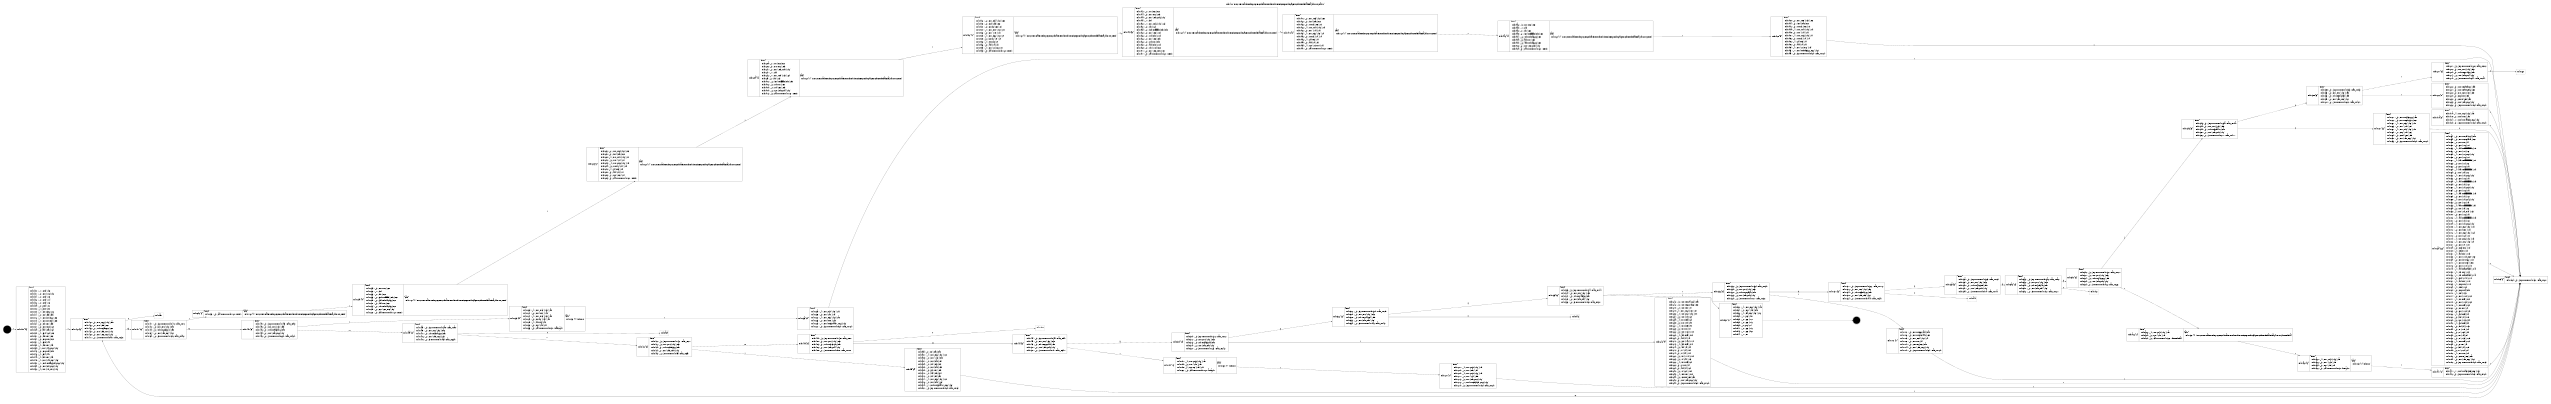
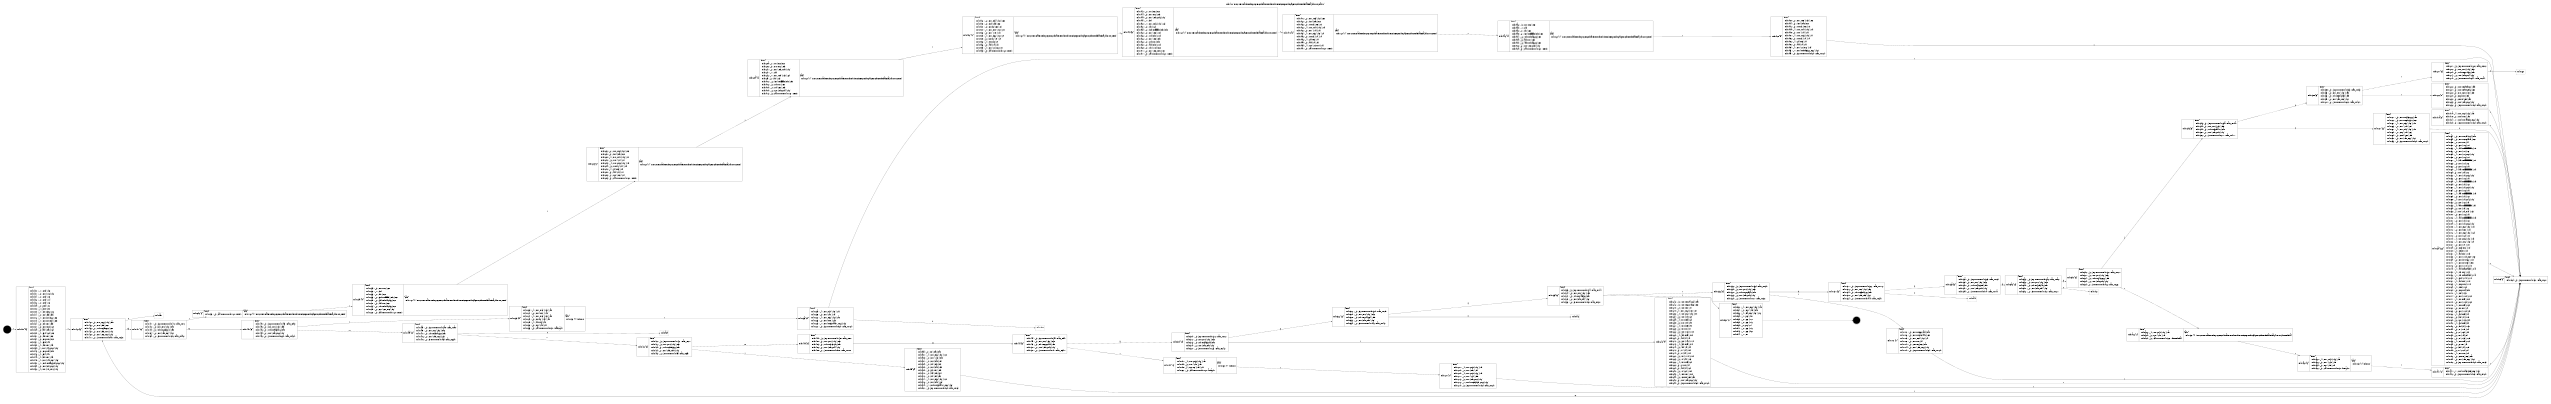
edge "0x4014db [25]" -> "0x401b0e": now "0x40185a [29]" -> "0x401b0e"
